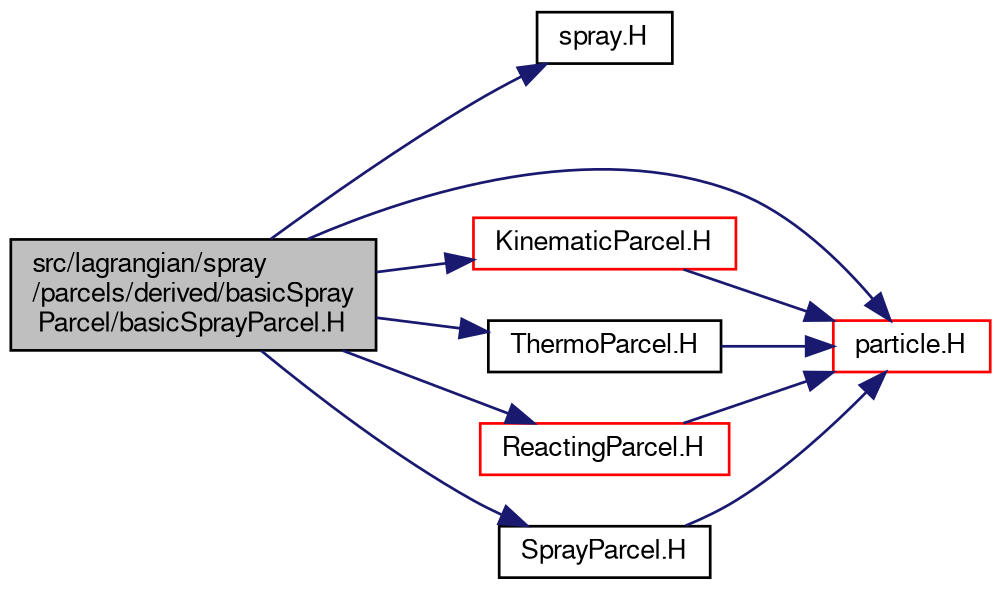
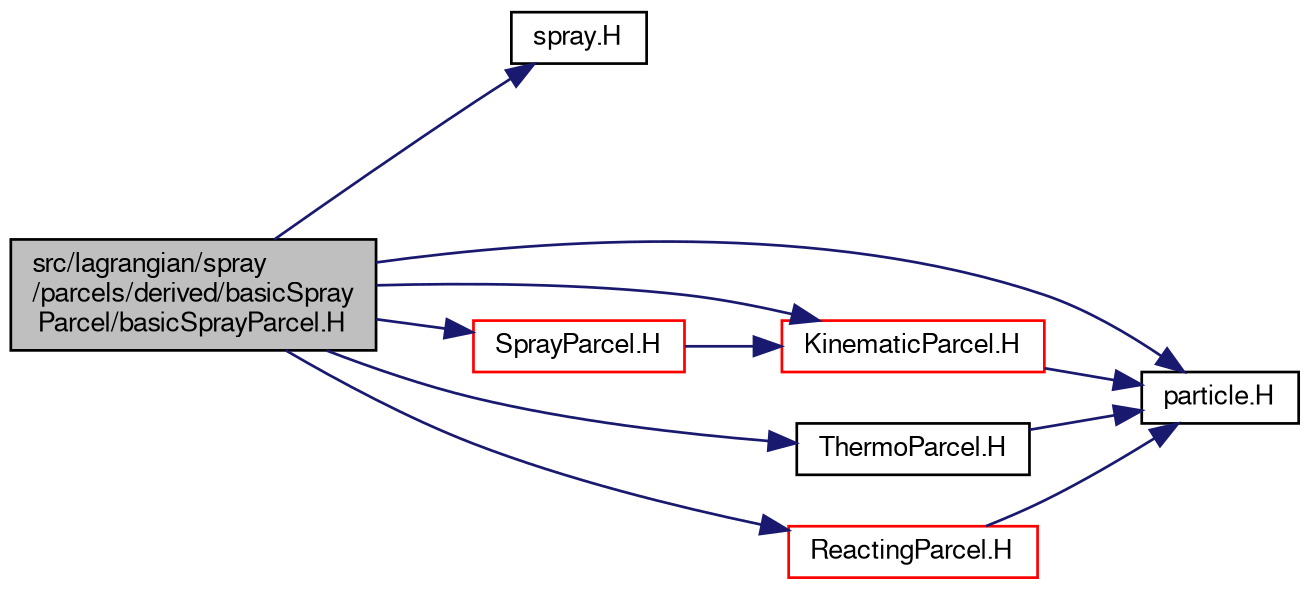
node "particle.H": color red -> black
edge "SprayParcel.H" -> "particle.H": now "SprayParcel.H" -> "KinematicParcel.H"
node "SprayParcel.H": color black -> red
